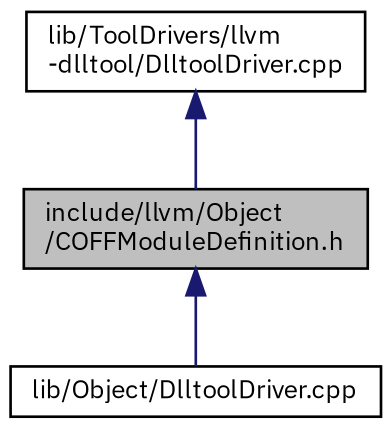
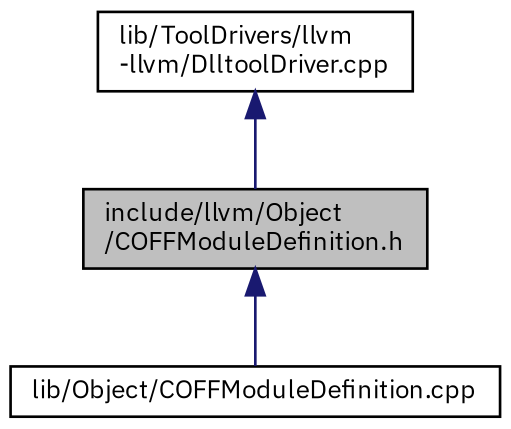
node "lib/ToolDrivers/llvm -dlltool/DlltoolDriver.cpp": label "lib/ToolDrivers/llvm -dlltool/DlltoolDriver.cpp" -> "lib/ToolDrivers/llvm -llvm/DlltoolDriver.cpp"
node "lib/Object/DlltoolDriver.cpp": label "lib/Object/DlltoolDriver.cpp" -> "lib/Object/COFFModuleDefinition.cpp"
